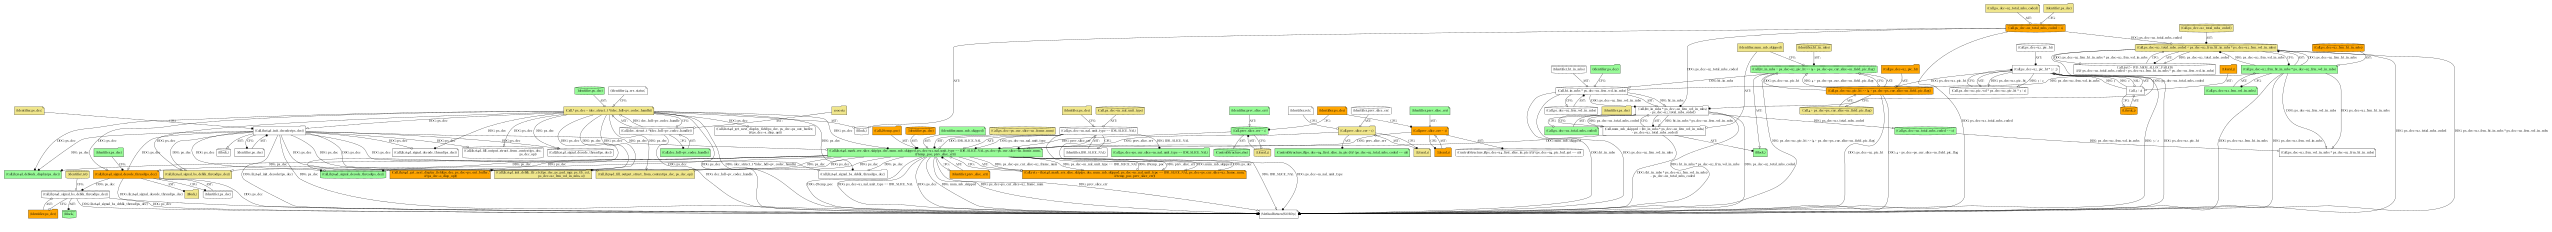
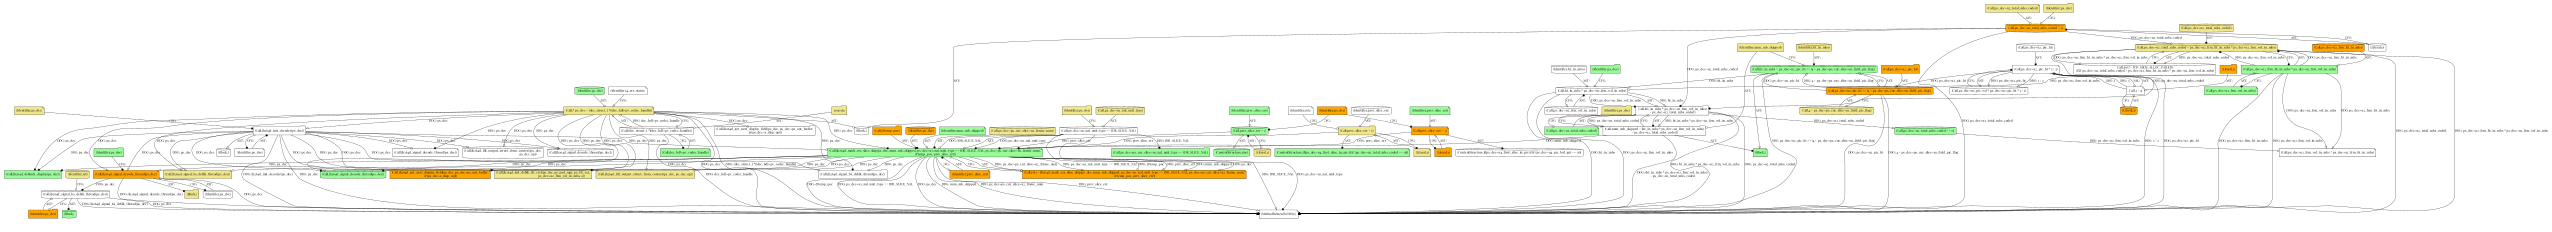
node "(Literal,0)": added
node "(Identifier,IDR_SLICE_NAL)": removed
